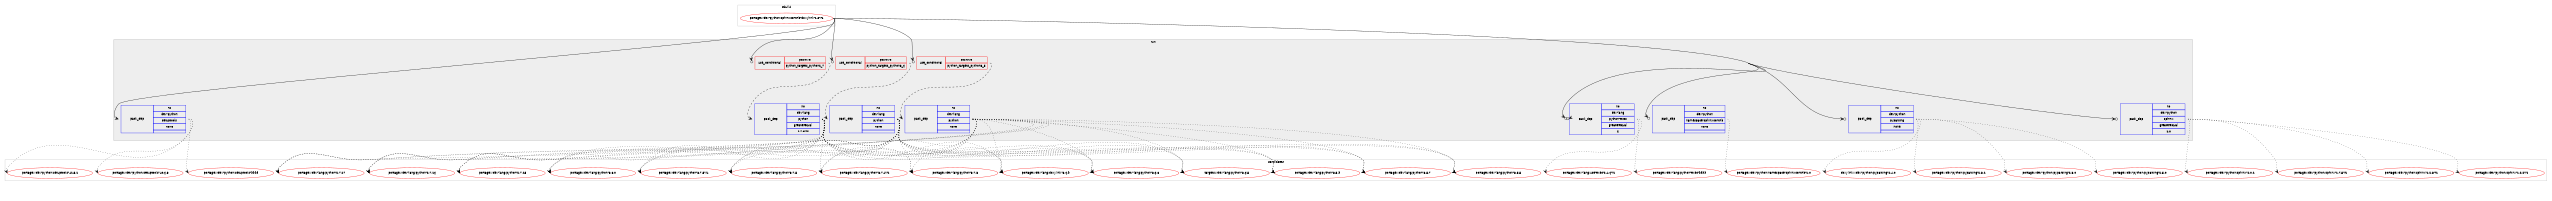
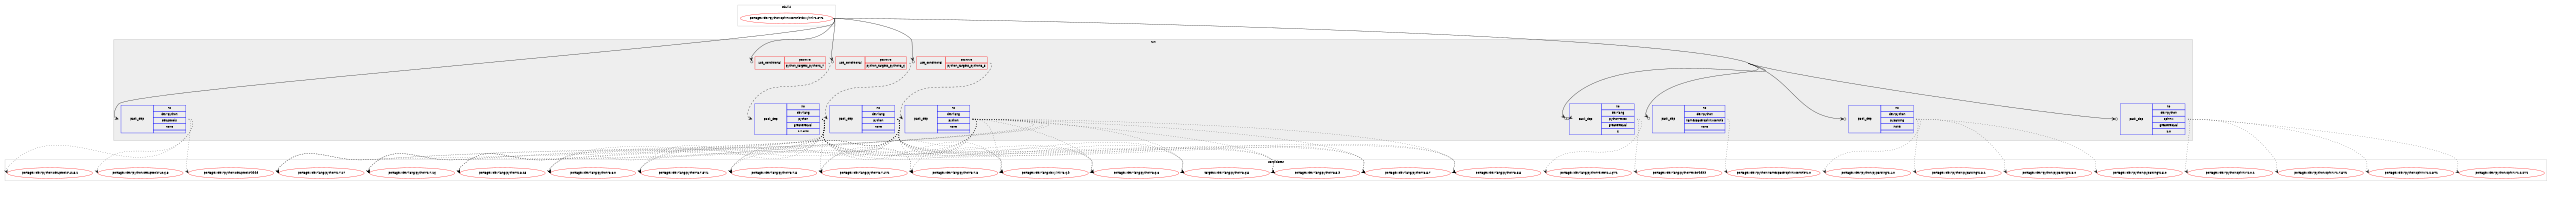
node "portage://dev-lang/python-2.7.15": label "portage://dev-lang/python-2.7.15" -> "portage://dev-lang/python-2.3.15"
node "portage://dev-lang/use-exec-2.4.6-r1": label "portage://dev-lang/use-exec-2.4.6-r1" -> "portage://dev-lang/python-exec-2.4.6-r1"
node "doxylink://dev-python/pyparsing-2.4.0": label "doxylink://dev-python/pyparsing-2.4.0" -> "portage://dev-python/pyparsing-2.4.0"
